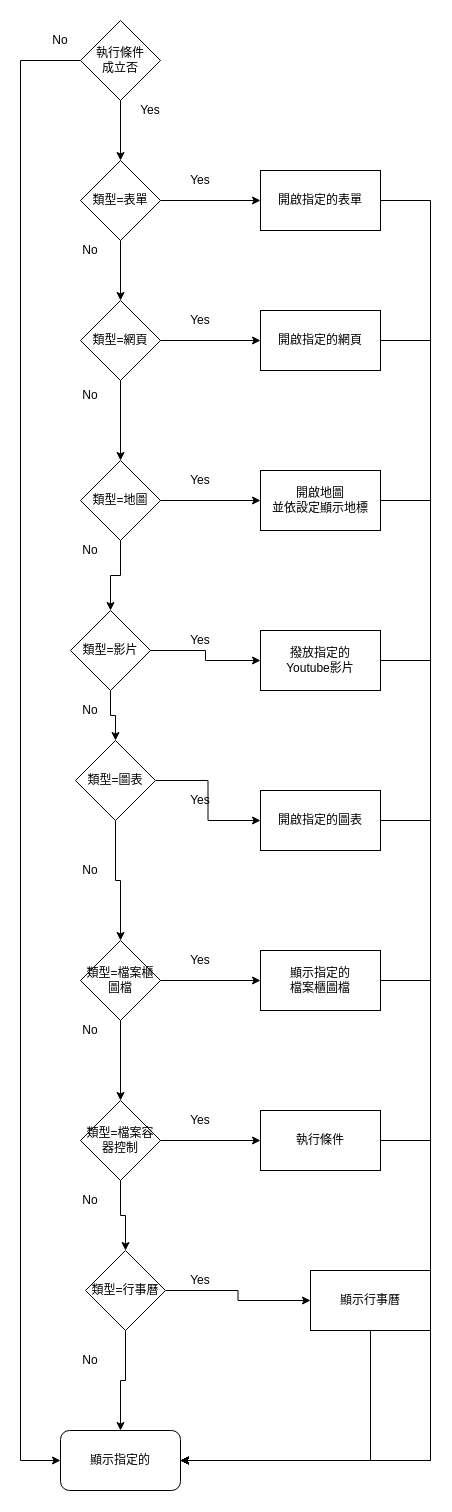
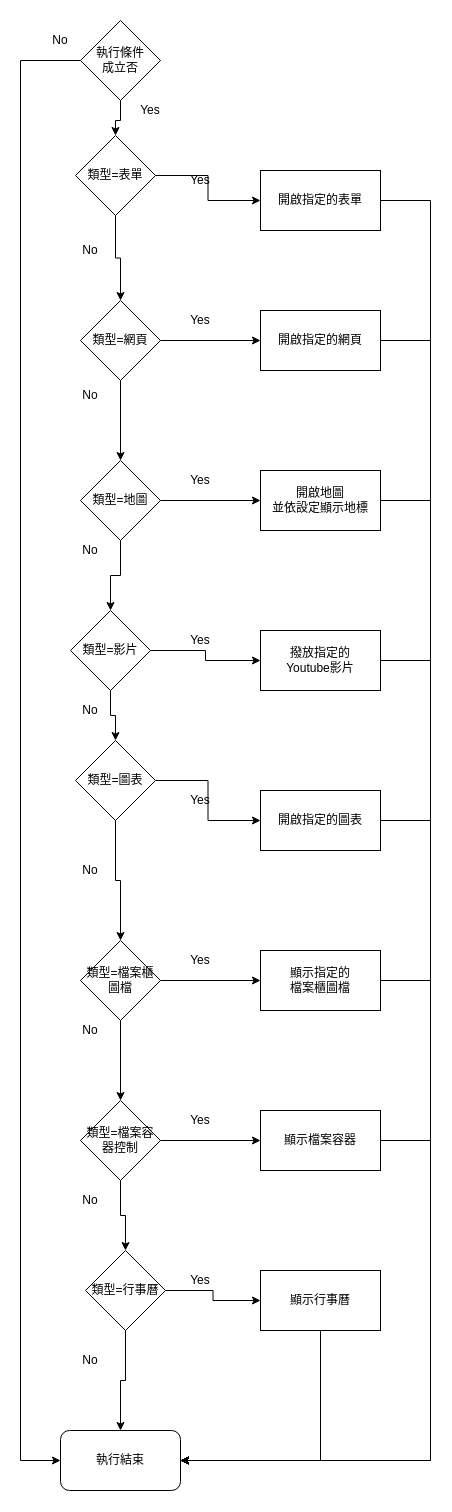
node "類型=表單": moved (121, 201) -> (116, 176)
node "執行條件": label "執行條件" -> "顯示檔案容器"
node "顯示行事曆": moved (371, 1301) -> (321, 1301)
node "顯示指定的": label "顯示指定的" -> "執行結束"
